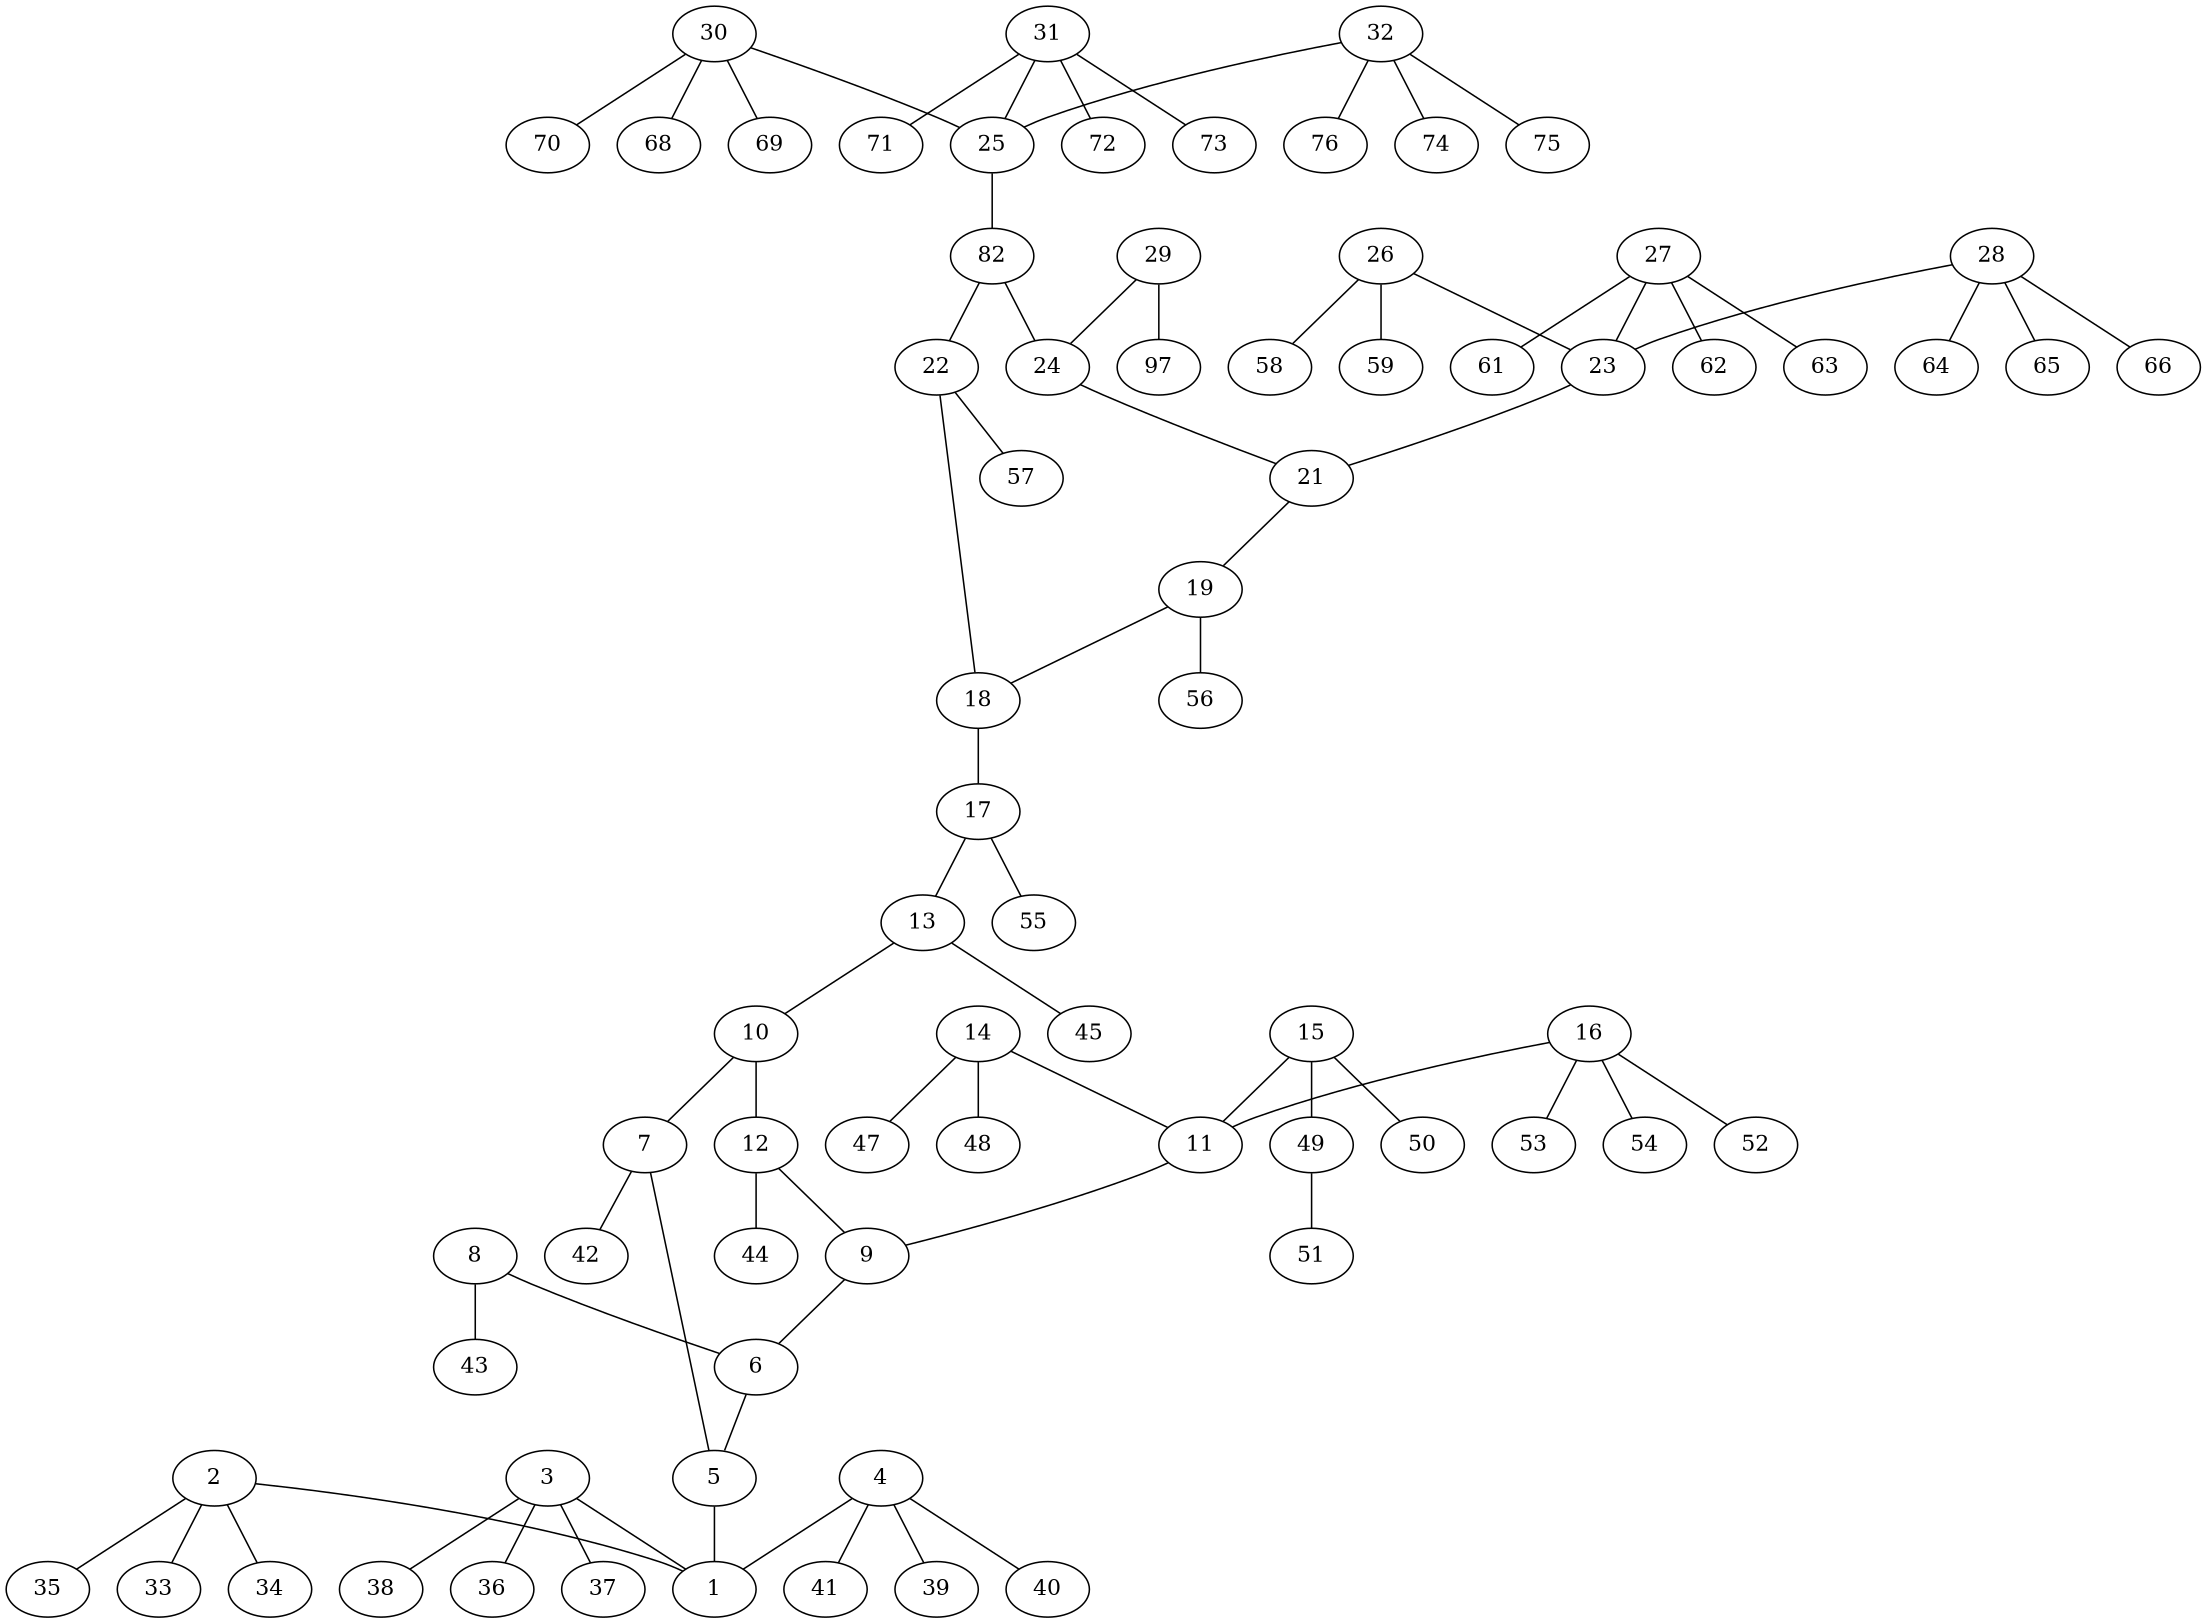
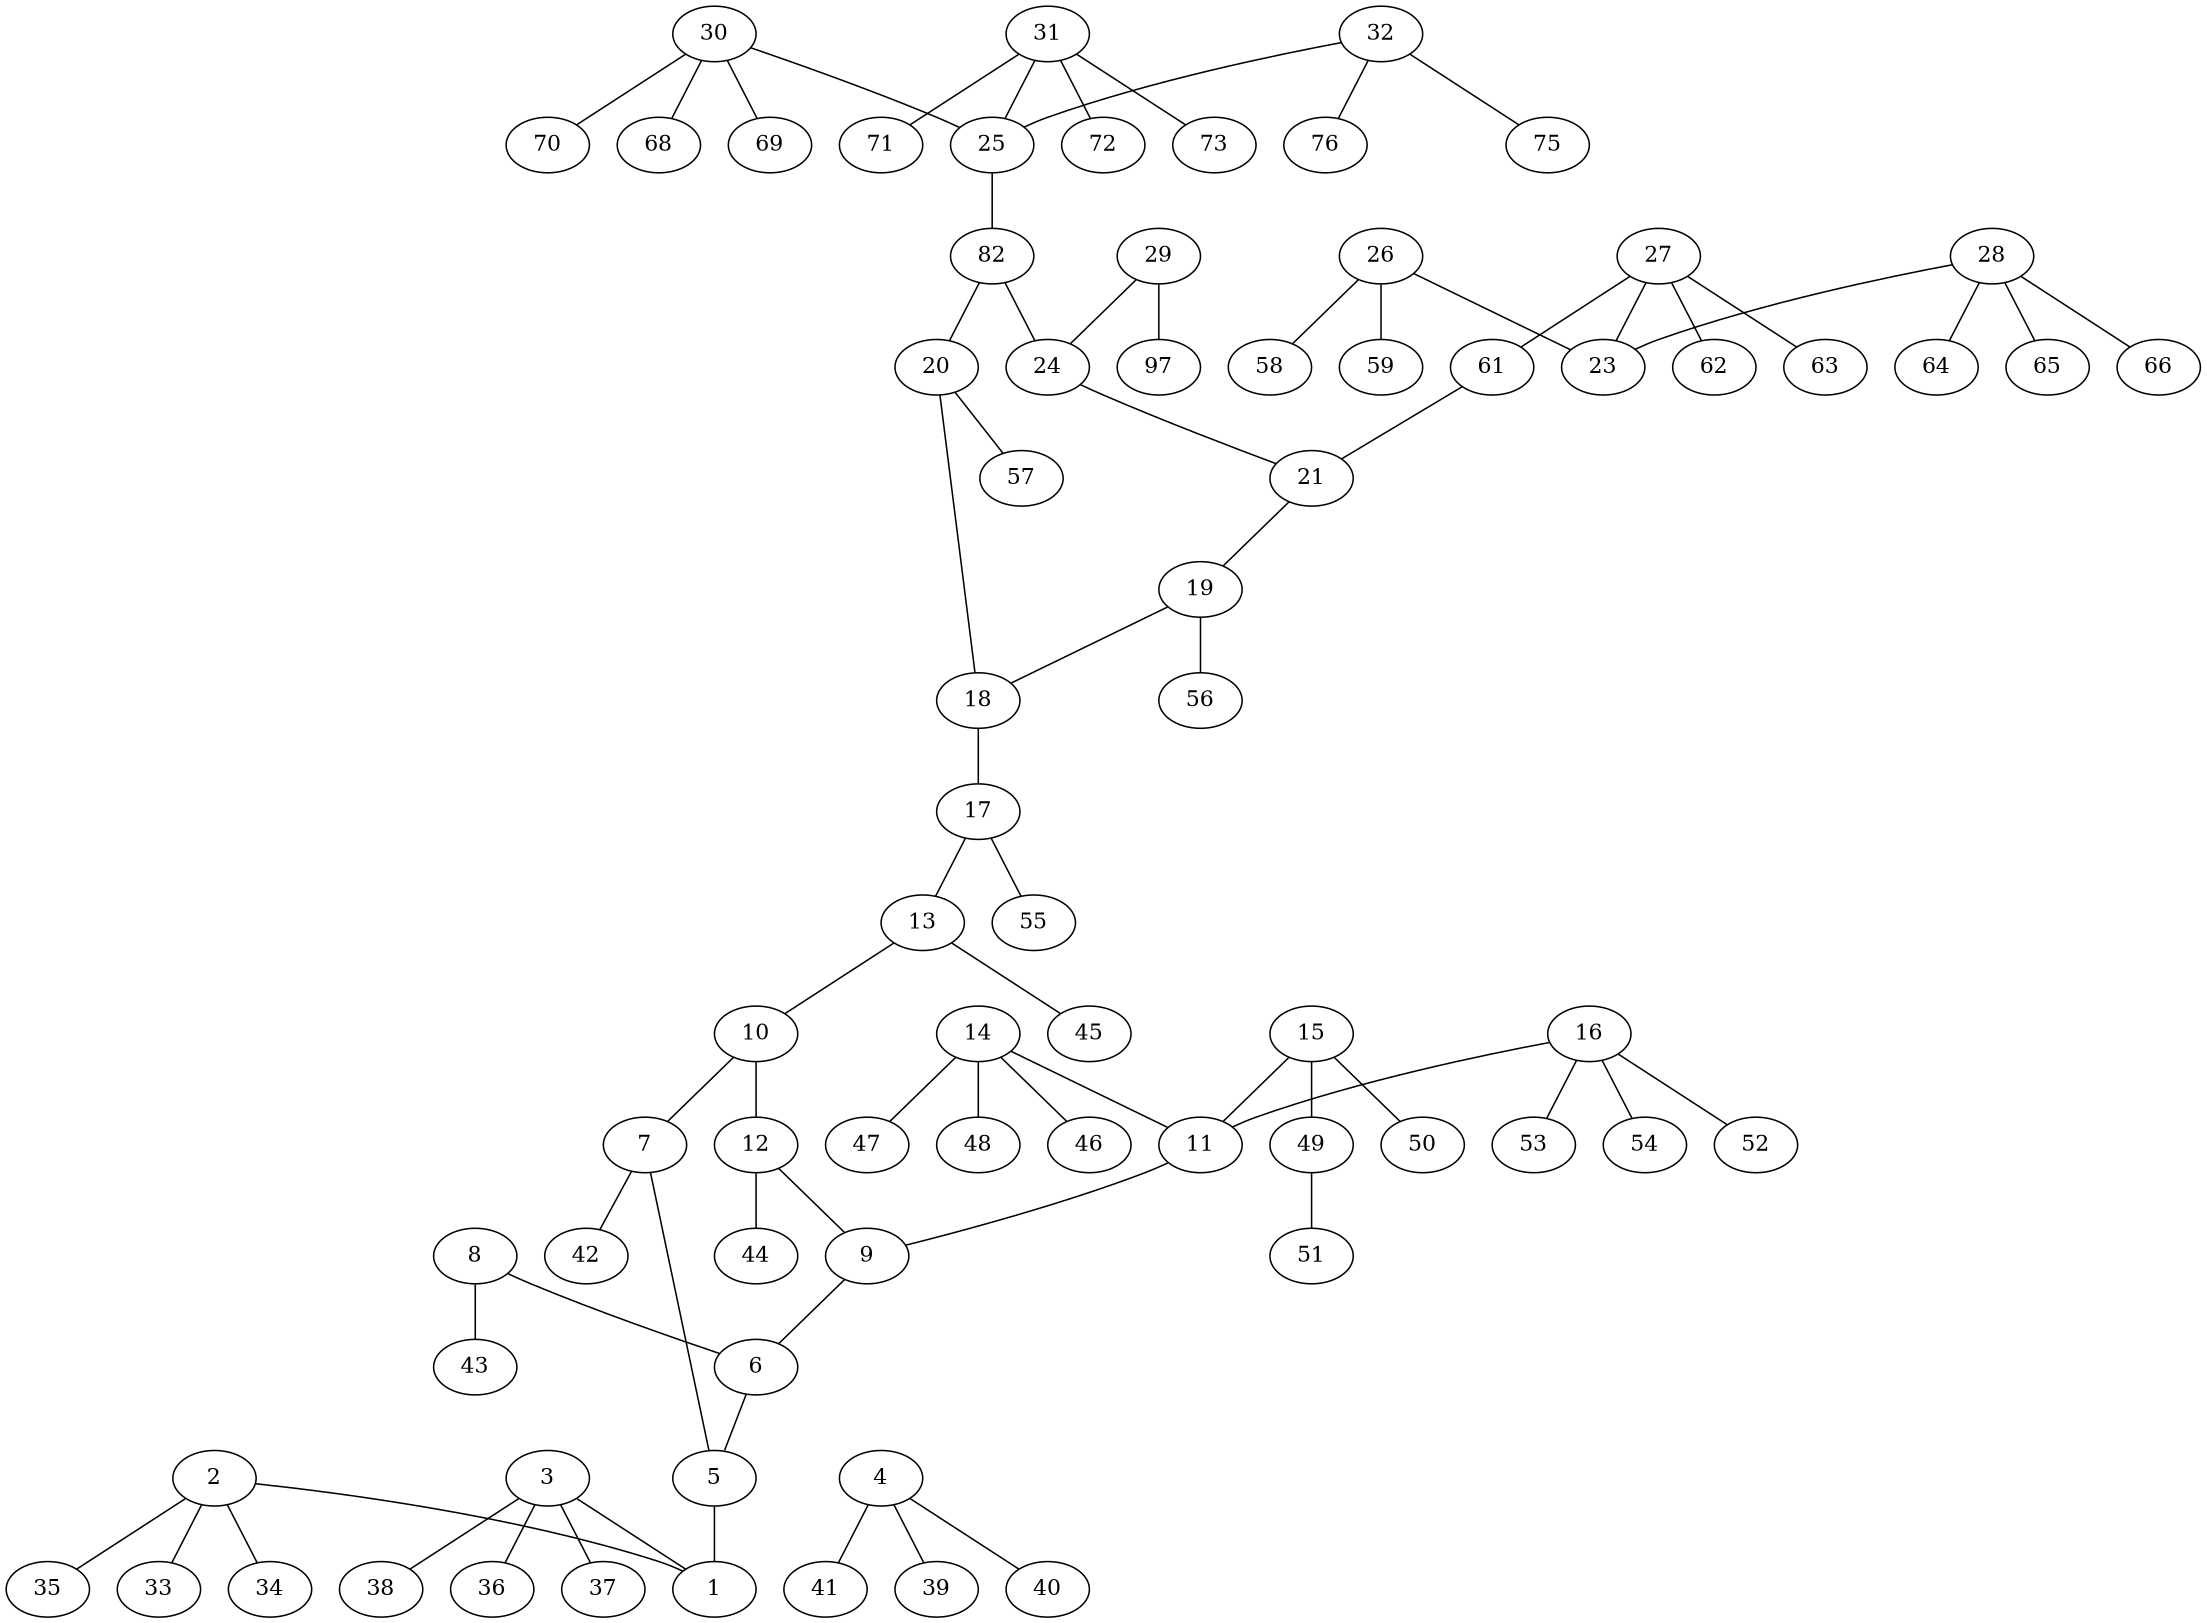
node "74": removed
node "22": label "22" -> "20"
edge "23" -- "21": now "61" -- "21"
node "46": added
edge "4" -- "1": removed
